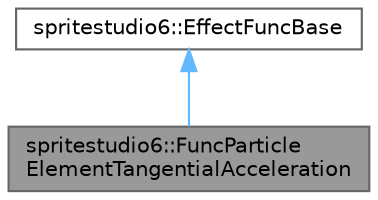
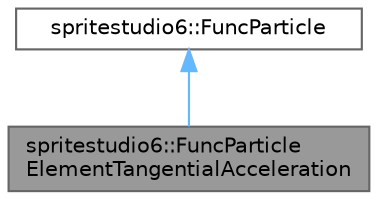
node "spritestudio6::EffectFuncBase": label "spritestudio6::EffectFuncBase" -> "spritestudio6::FuncParticle"
